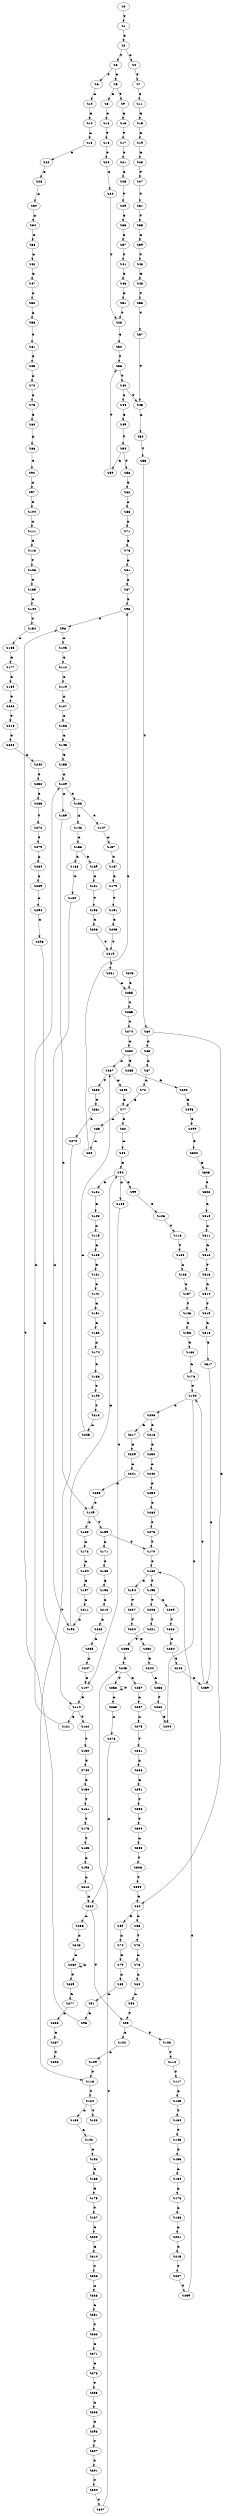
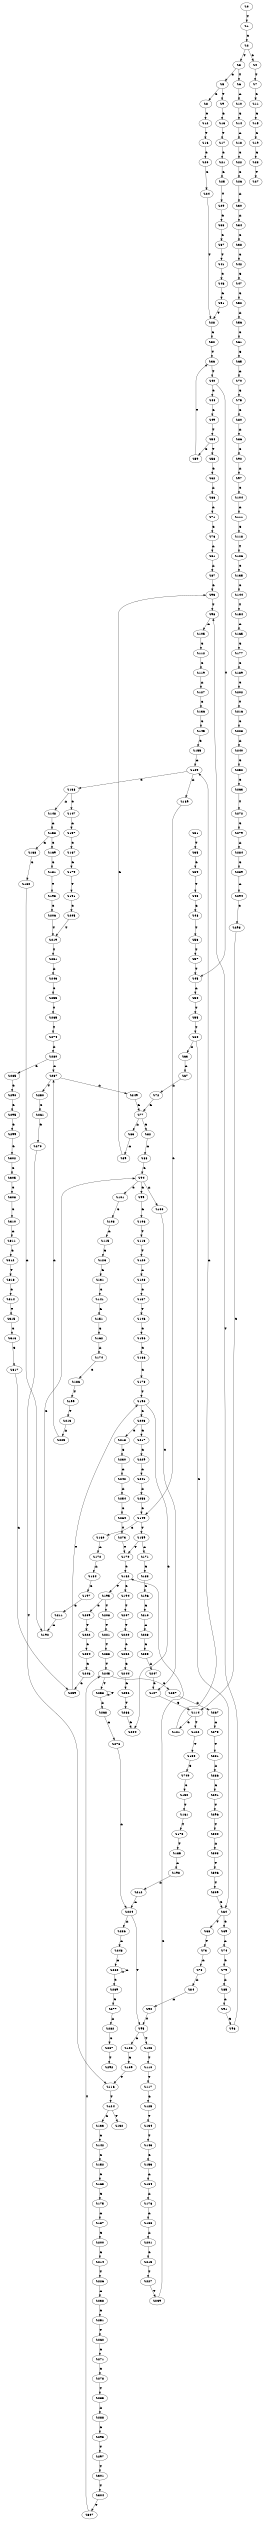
edge "S27" -> "S31": removed, label "T"
edge "S231" -> "S255": now "S231" -> "S243"
edge "S64" -> "S68": label "A" -> "T"
edge "S175" -> "S187": label "T" -> "A"
